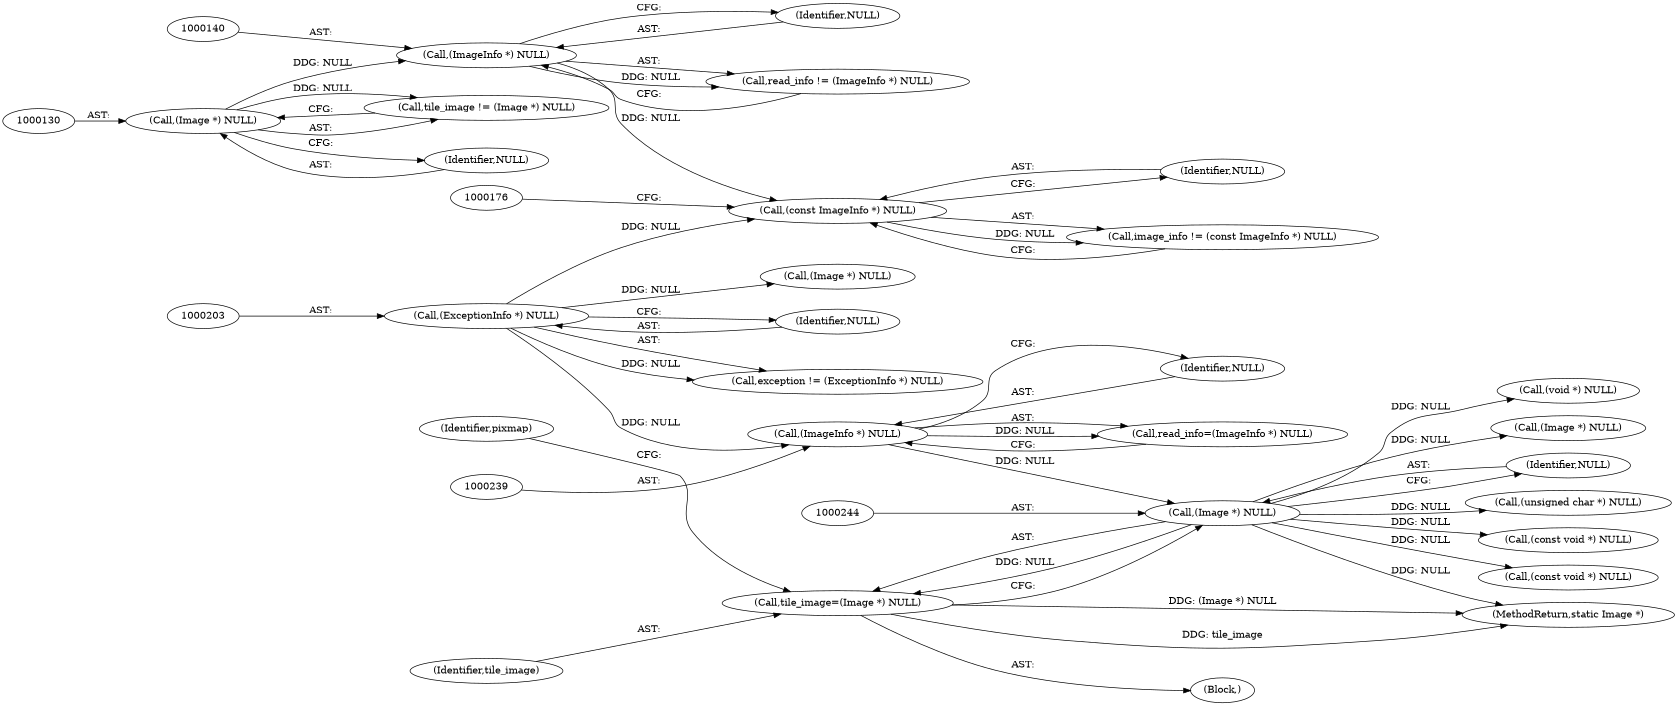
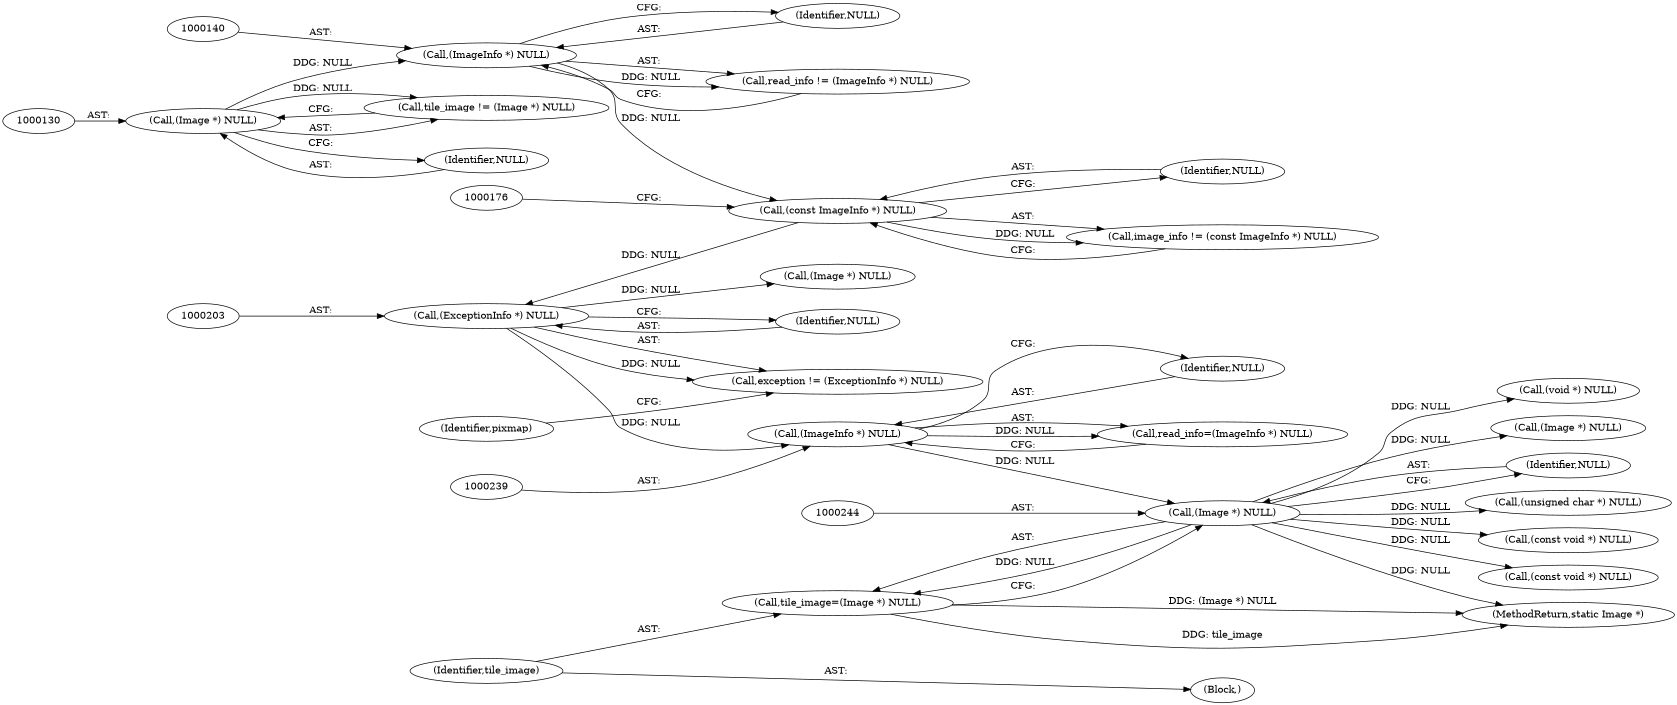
edge "(Call,(ExceptionInfo *) NULL)" -> "(Call,(const ImageInfo *) NULL)": reversed
edge "(Identifier,pixmap)" -> "(Call,tile_image=(Image *) NULL)": now "(Identifier,pixmap)" -> "(Call,exception != (ExceptionInfo *) NULL)"
edge "(Call,tile_image=(Image *) NULL)" -> "(Block,)": now "(Identifier,tile_image)" -> "(Block,)"
